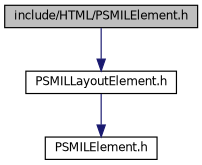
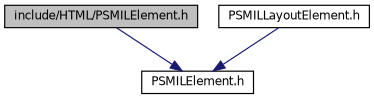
edge "include/HTML/PSMILElement.h" -> "PSMILLayoutElement.h": now "include/HTML/PSMILElement.h" -> "PSMILElement.h"
